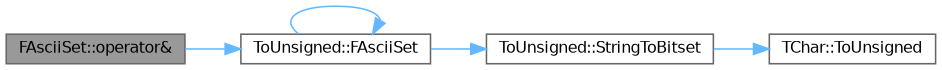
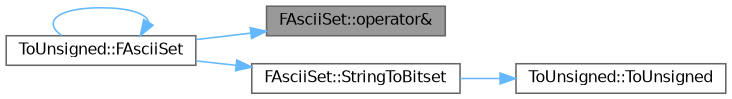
edge "FAsciiSet::operator&" -> "ToUnsigned::FAsciiSet": reversed
node "ToUnsigned::StringToBitset": label "ToUnsigned::StringToBitset" -> "FAsciiSet::StringToBitset"
node "TChar::ToUnsigned": label "TChar::ToUnsigned" -> "ToUnsigned::ToUnsigned"
